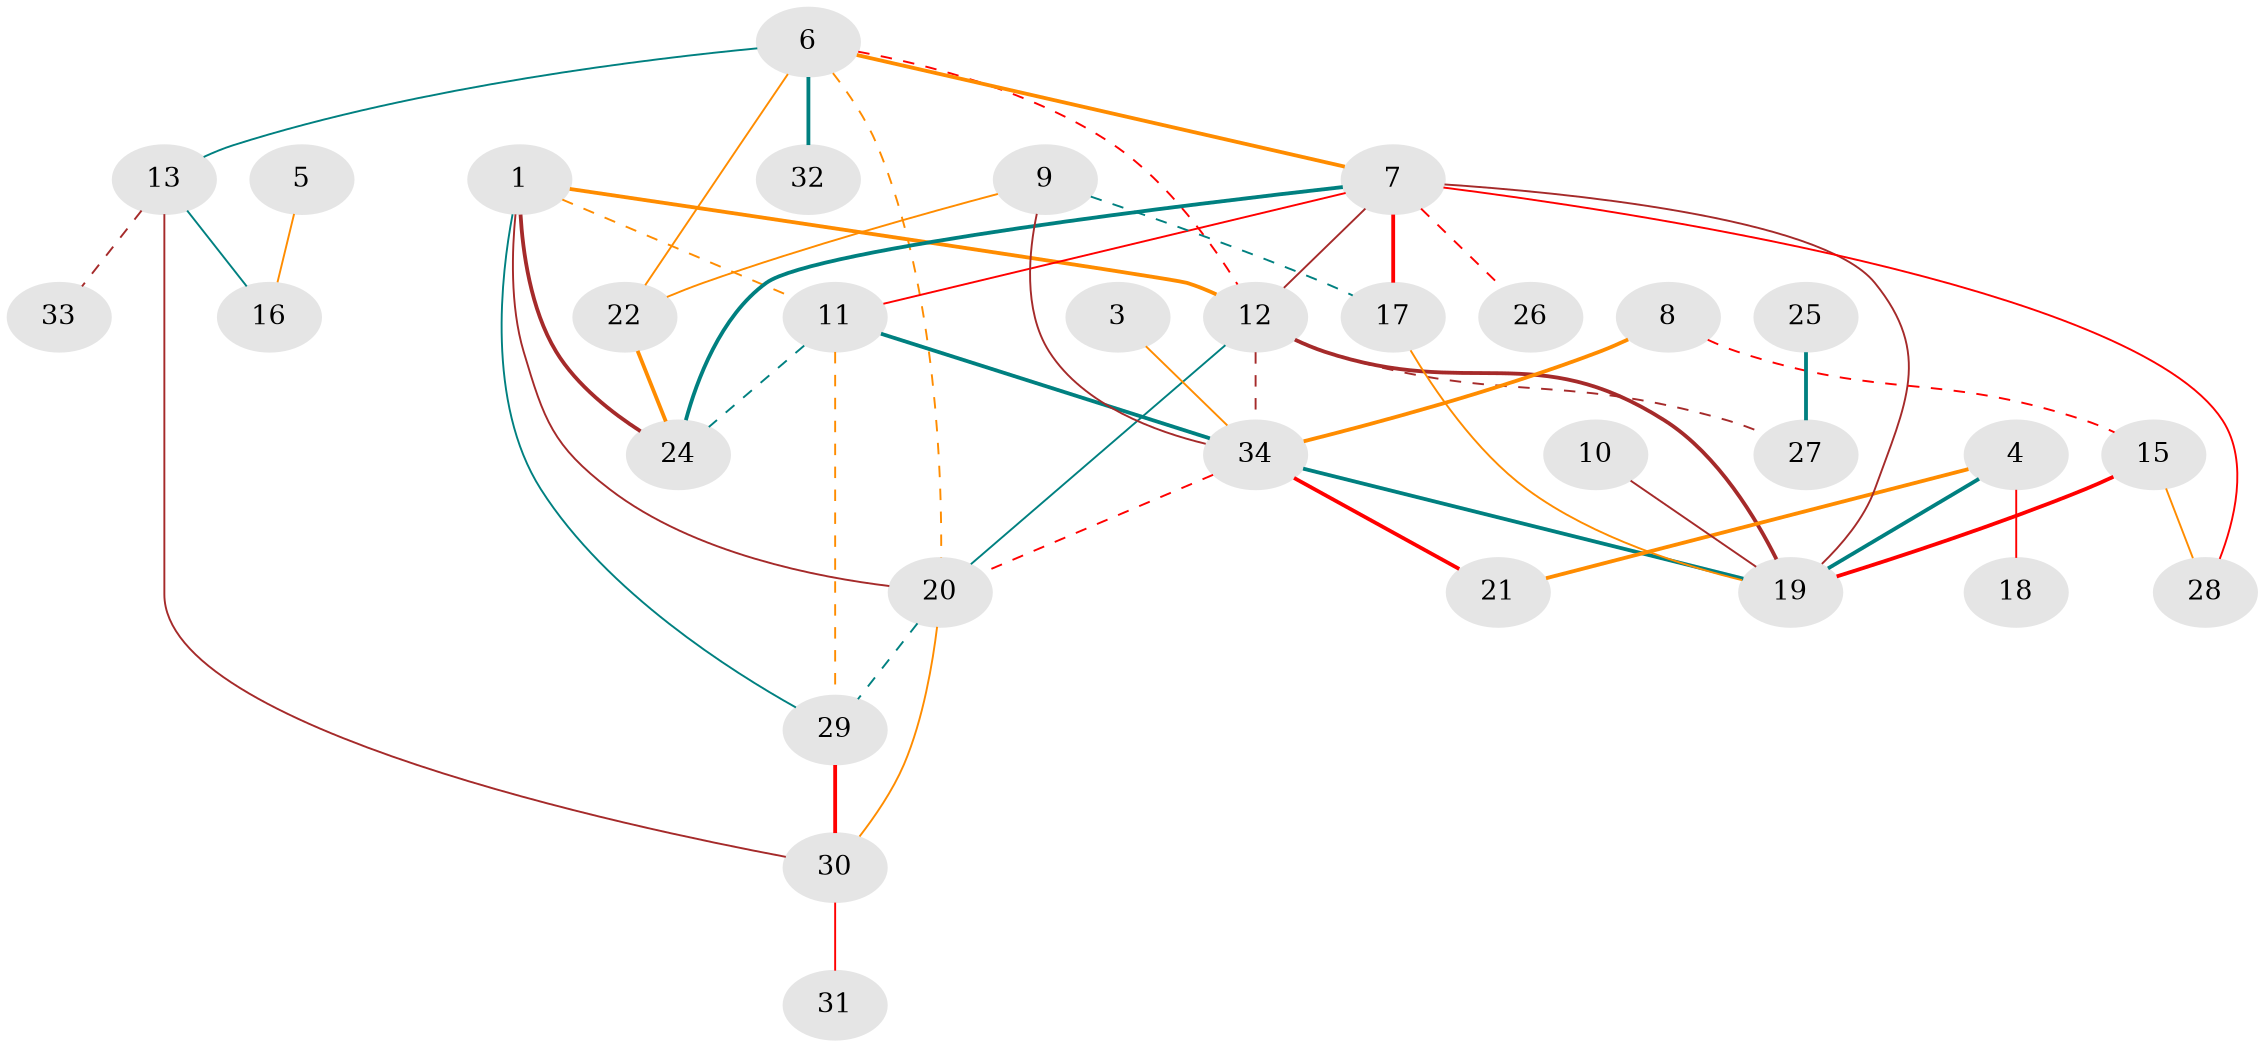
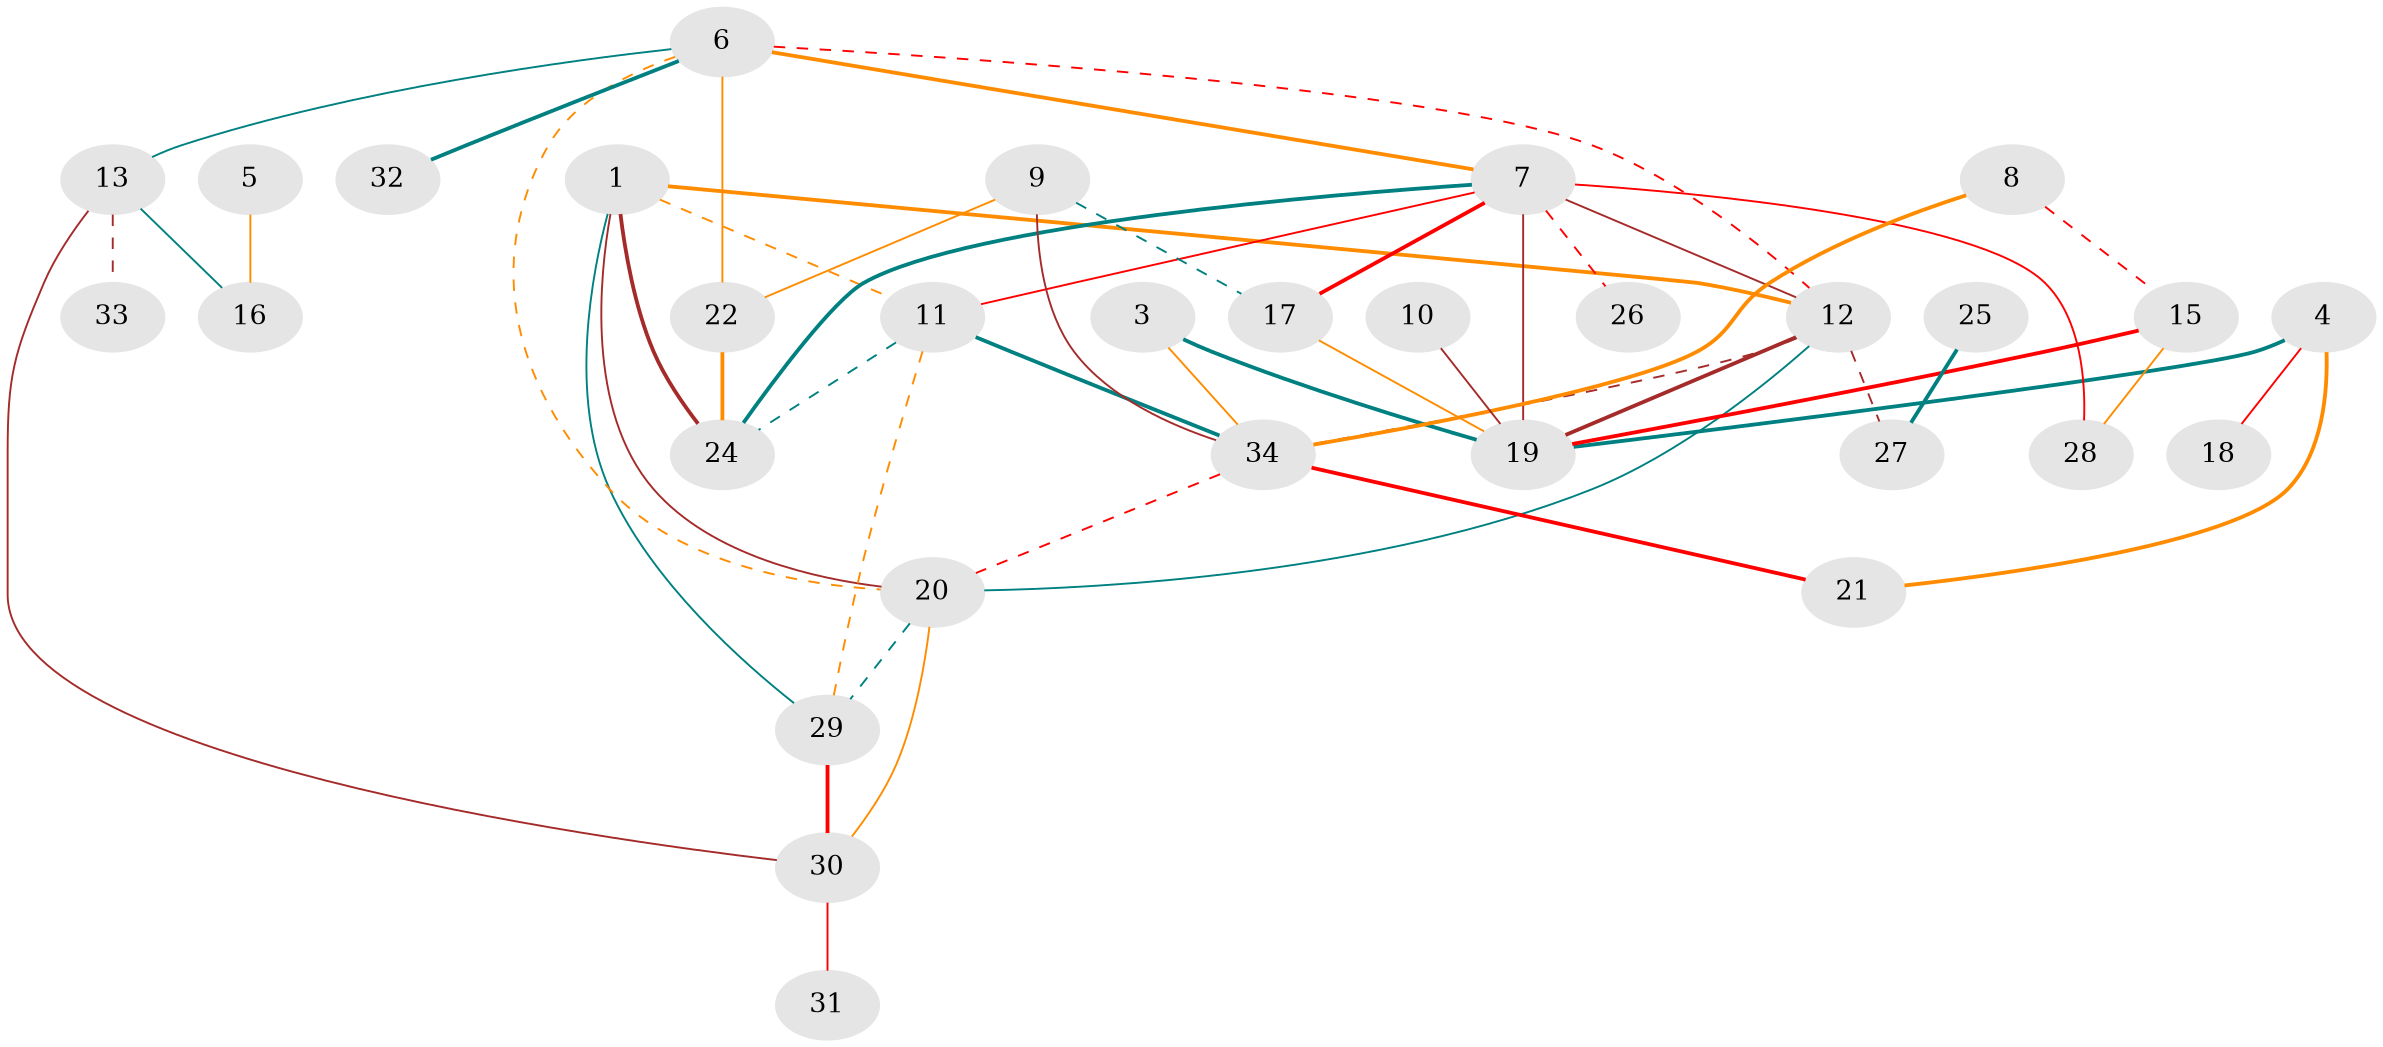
edge "34" -- "19": now "3" -- "19"
